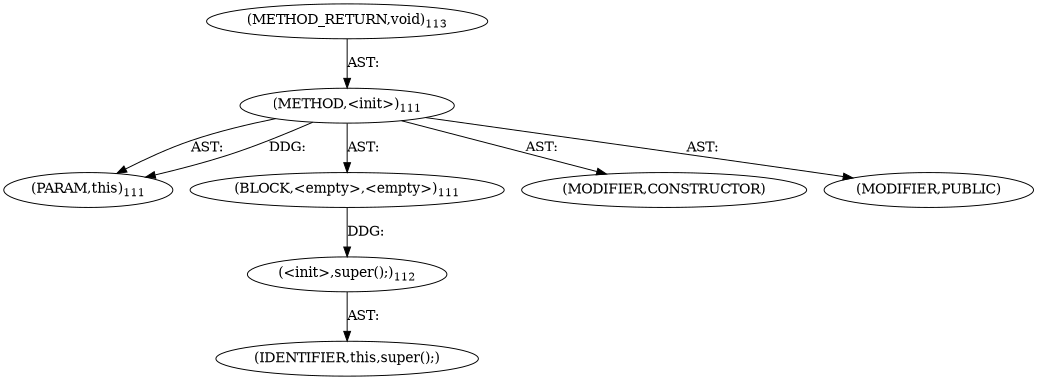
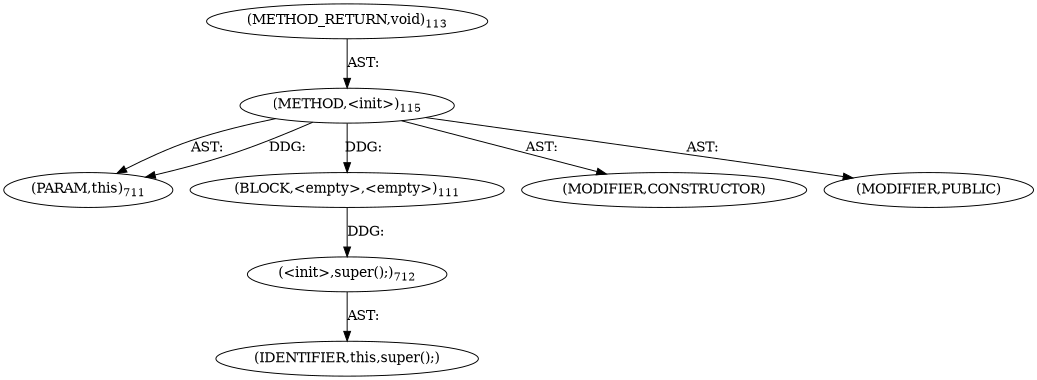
node "(METHOD,<init>)": text "111" -> "115"
edge "(METHOD,<init>)" -> "(BLOCK,<empty>,<empty>)": label "AST: " -> "DDG: "
node "(PARAM,this)": text "111" -> "711"
node "(<init>,super();)": text "112" -> "712"
